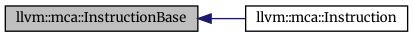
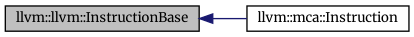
node "llvm::mca::InstructionBase": label "llvm::mca::InstructionBase" -> "llvm::llvm::InstructionBase"
